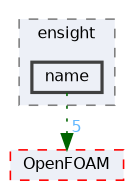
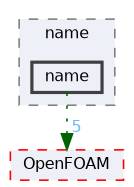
cluster "ensight": label "ensight" -> "name"
